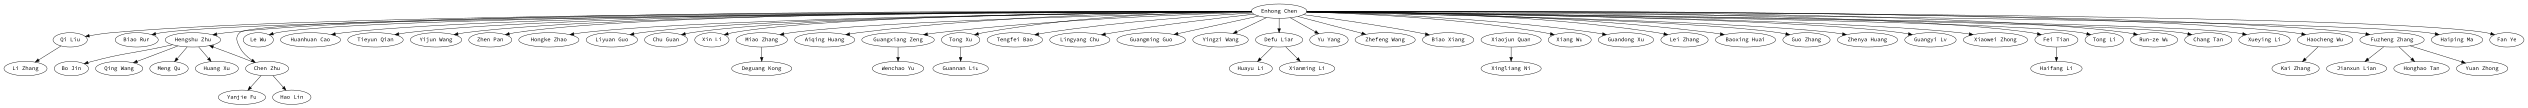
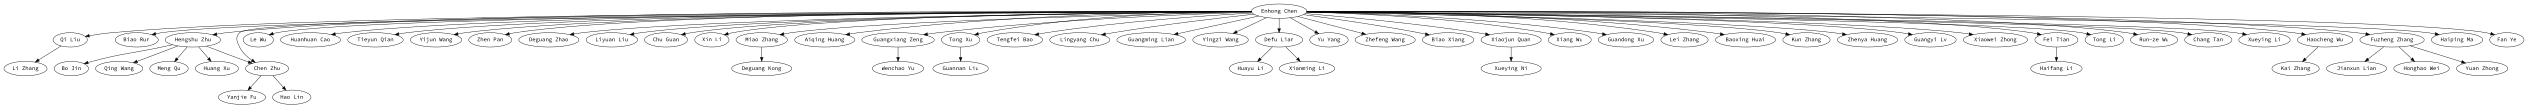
edge "Enhong Chen" -> "Xiaojun Quan": added
node "Hongke Zhao": label "Hongke Zhao" -> "Deguang Zhao"
node "Liyuan Guo": label "Liyuan Guo" -> "Liyuan Liu"
node "Guangming Guo": label "Guangming Guo" -> "Guangming Lian"
node "Guo Zhang": label "Guo Zhang" -> "Kun Zhang"
edge "Chen Zhu" -> "Hengshu Zhu": reversed
node "Xingliang Ni": label "Xingliang Ni" -> "Xueying Ni"
node "Honghao Tan": label "Honghao Tan" -> "Honghao Wei"
